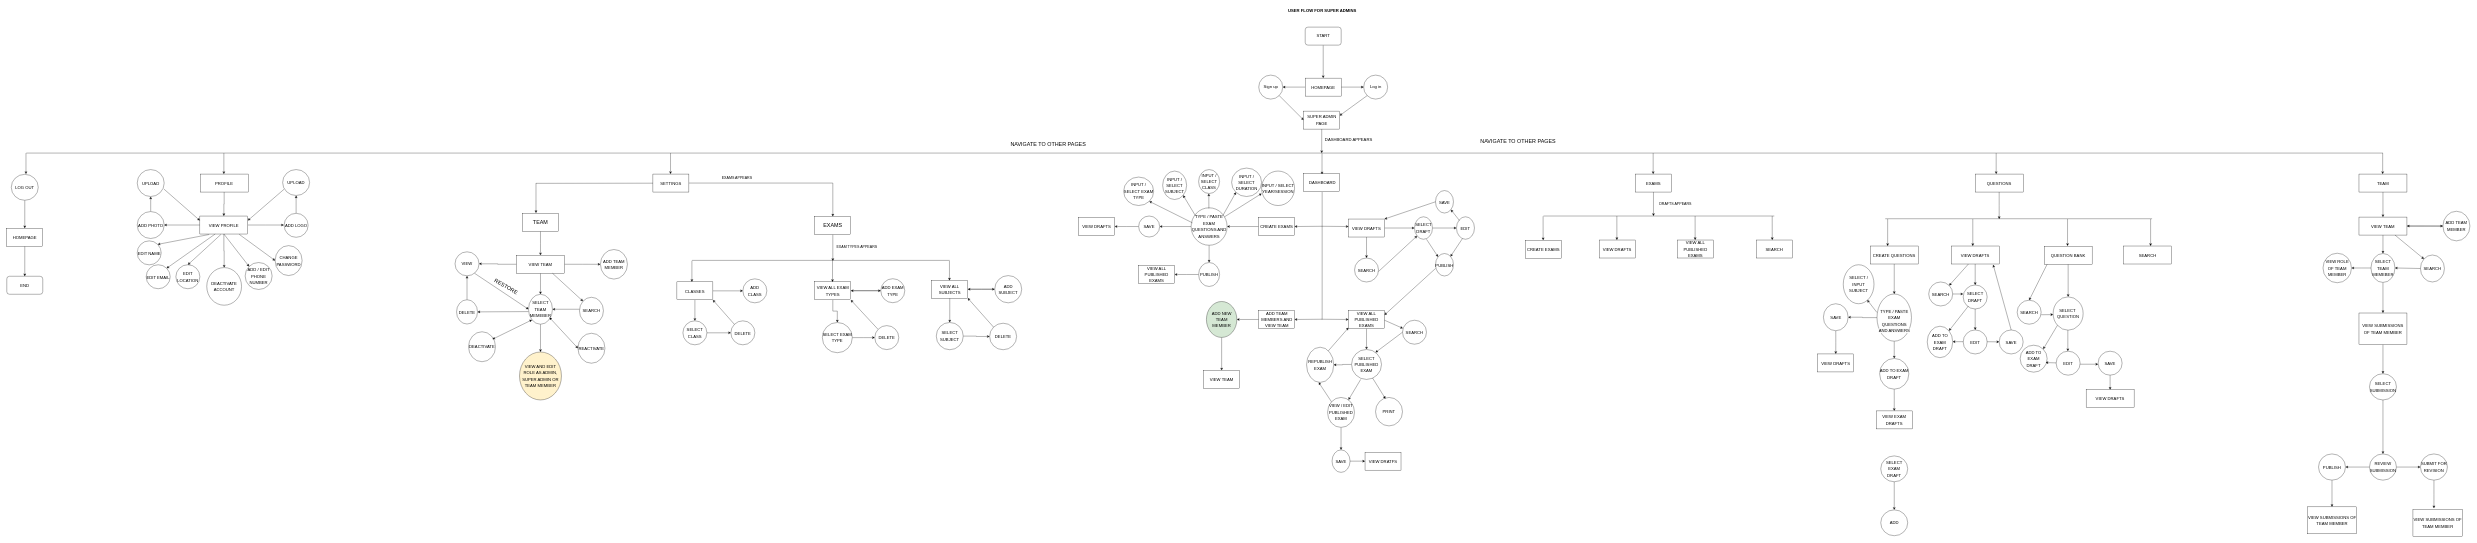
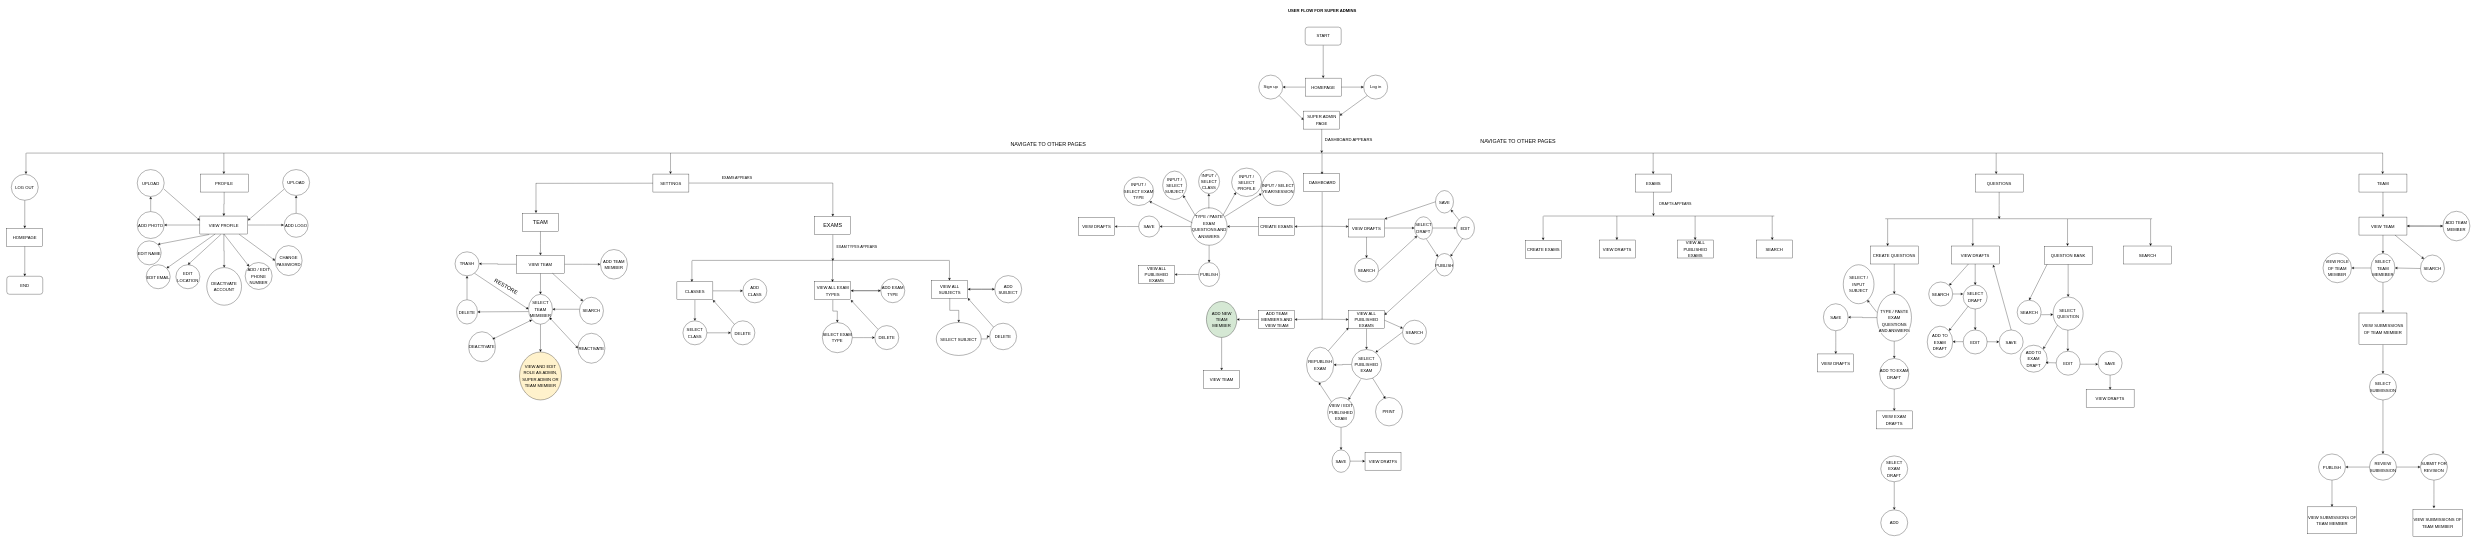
node "INPUT / SELECT DURATION": label "INPUT / SELECT DURATION" -> "INPUT / SELECT PROFILE"
node "VIEW": label "VIEW" -> "TRASH"
node "SELECT SUBJECT": size 27x27 -> 45x33
